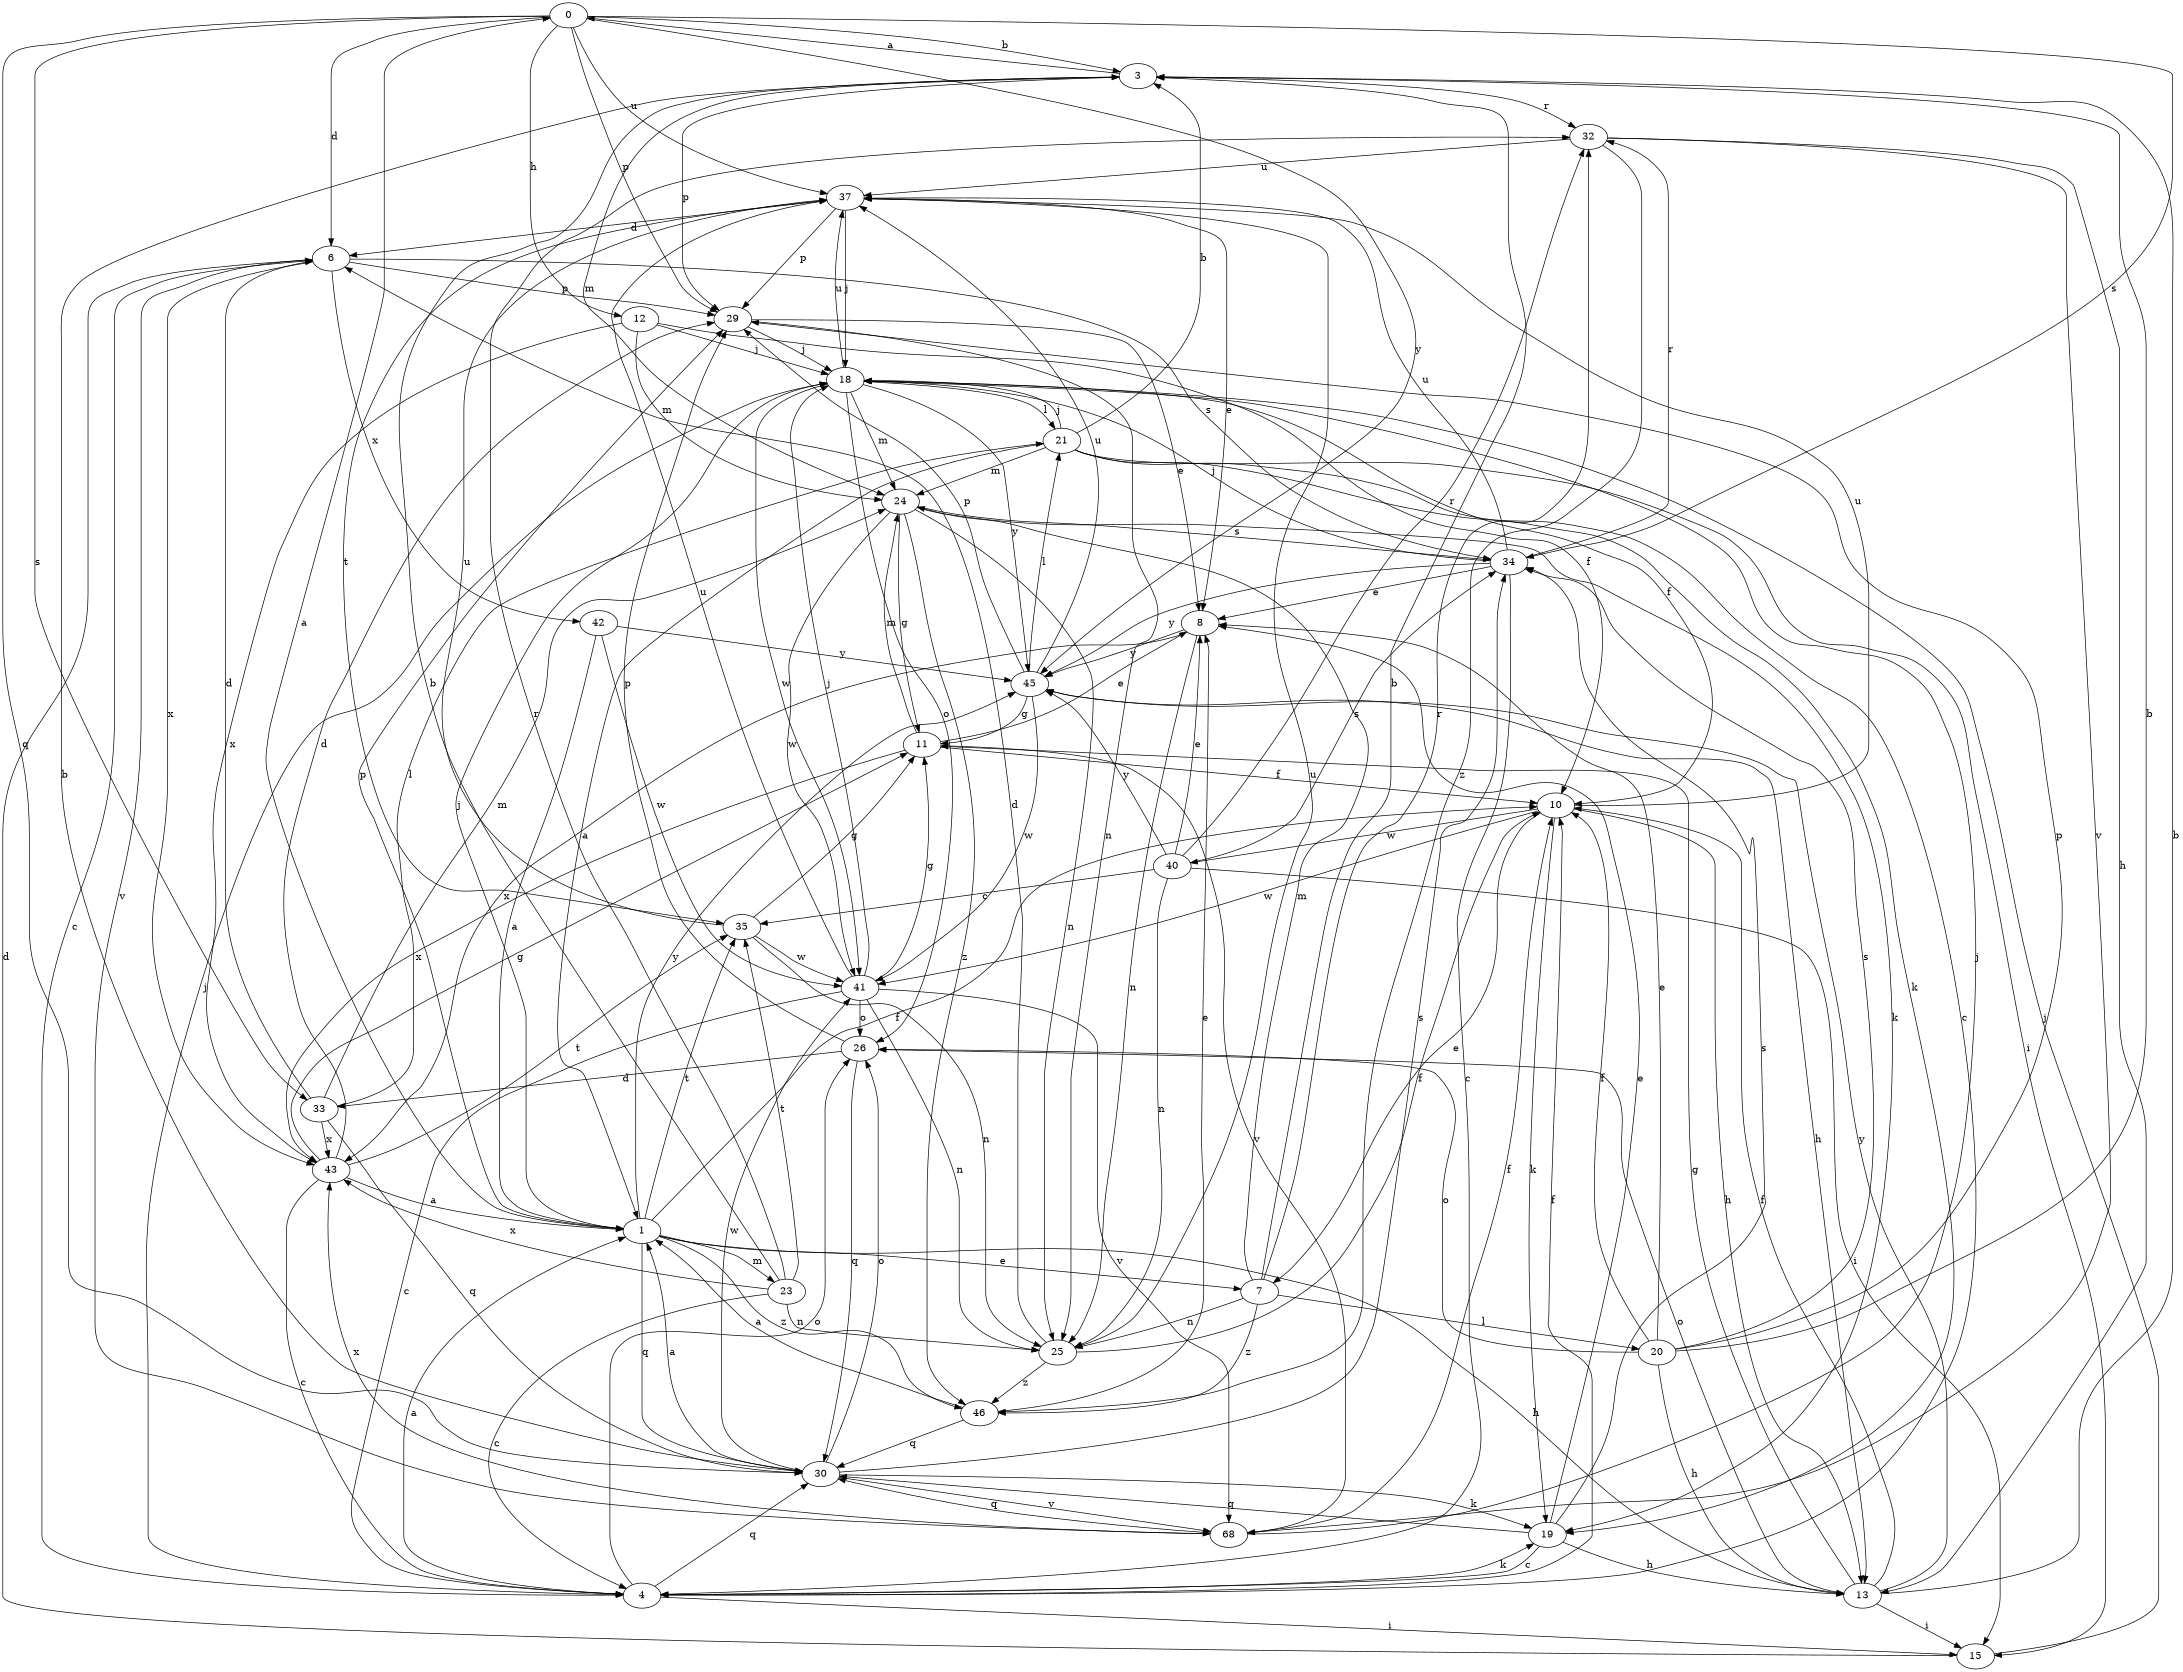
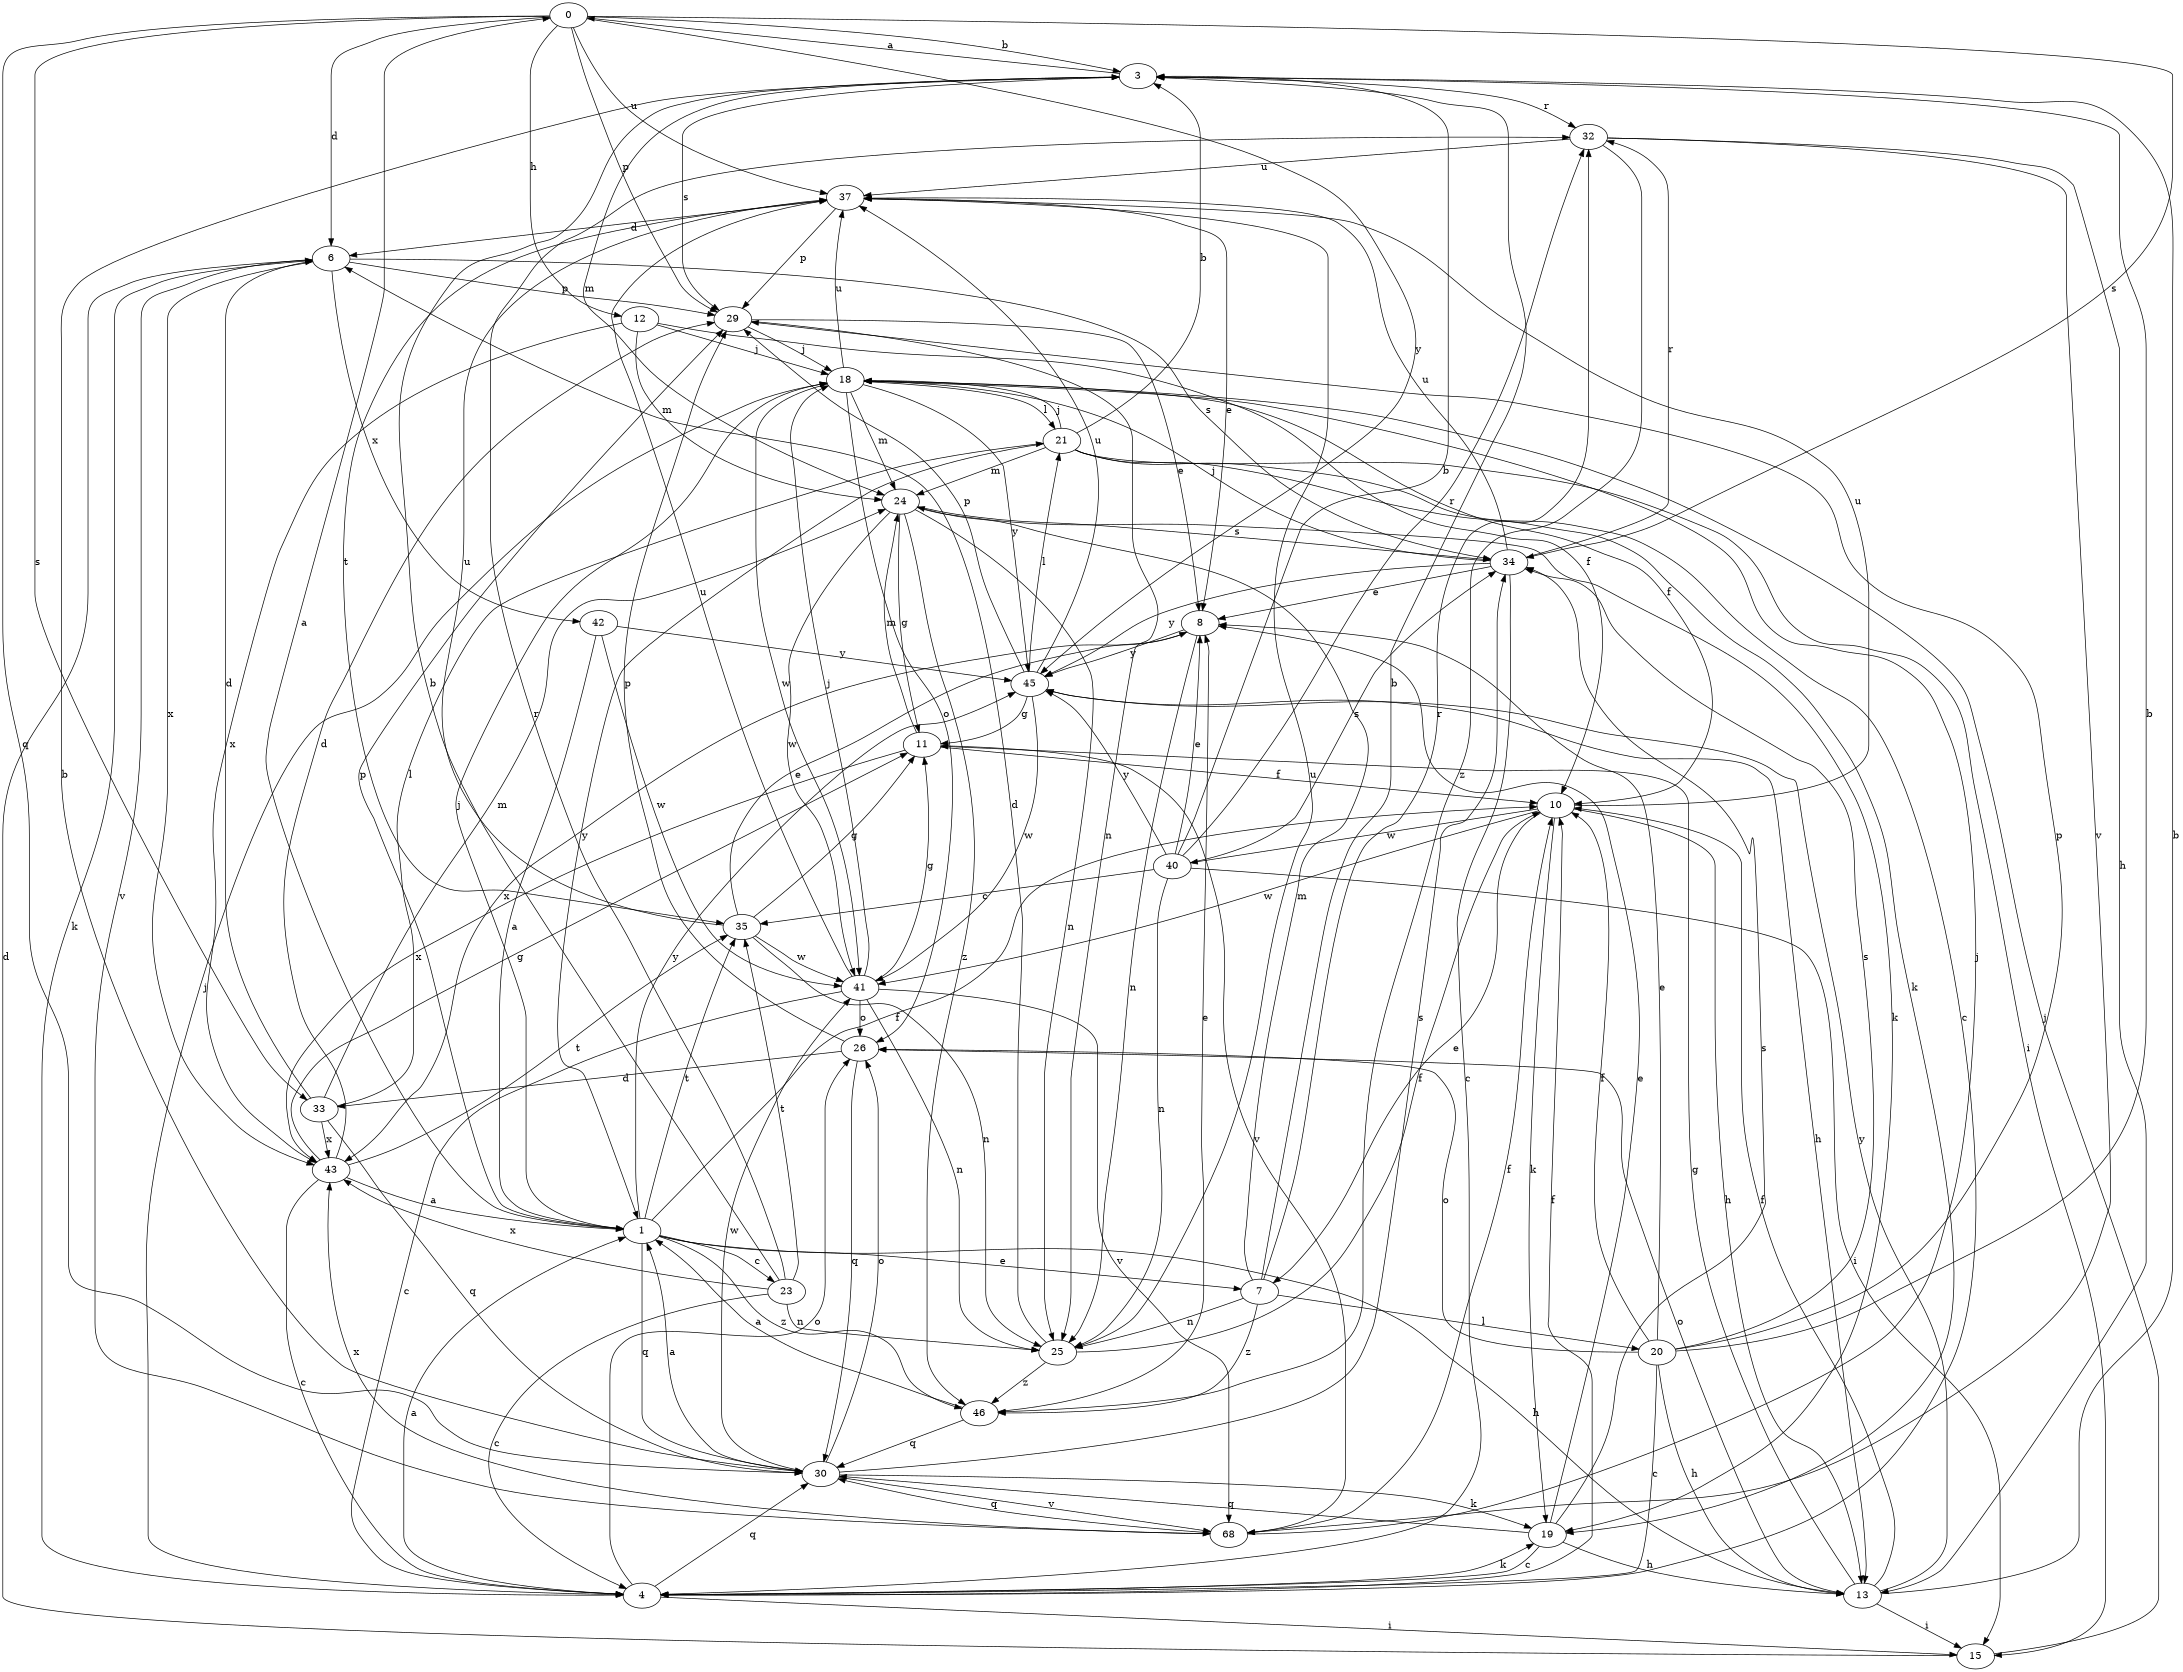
edge "3" -> "29": label "p" -> "s"
edge "37" -> "18": removed, label "j"
edge "40" -> "3": added, label "b"
edge "11" -> "8": now "35" -> "8"
edge "21" -> "1": label "a" -> "y"
edge "6" -> "4": label "c" -> "k"
edge "1" -> "23": label "m" -> "c"
edge "20" -> "4": added, label "c"
